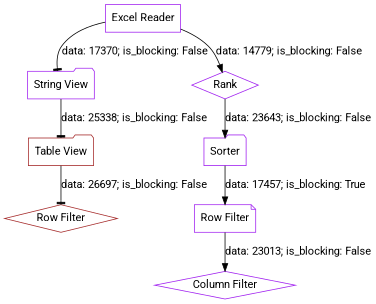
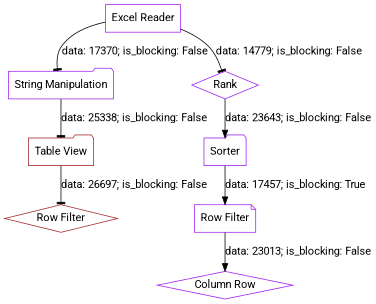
edge "Excel Reader" -> "Rank": arrowhead normal -> tee
node "String View": label "String View" -> "String Manipulation"
node "Column Filter": label "Column Filter" -> "Column Row"
